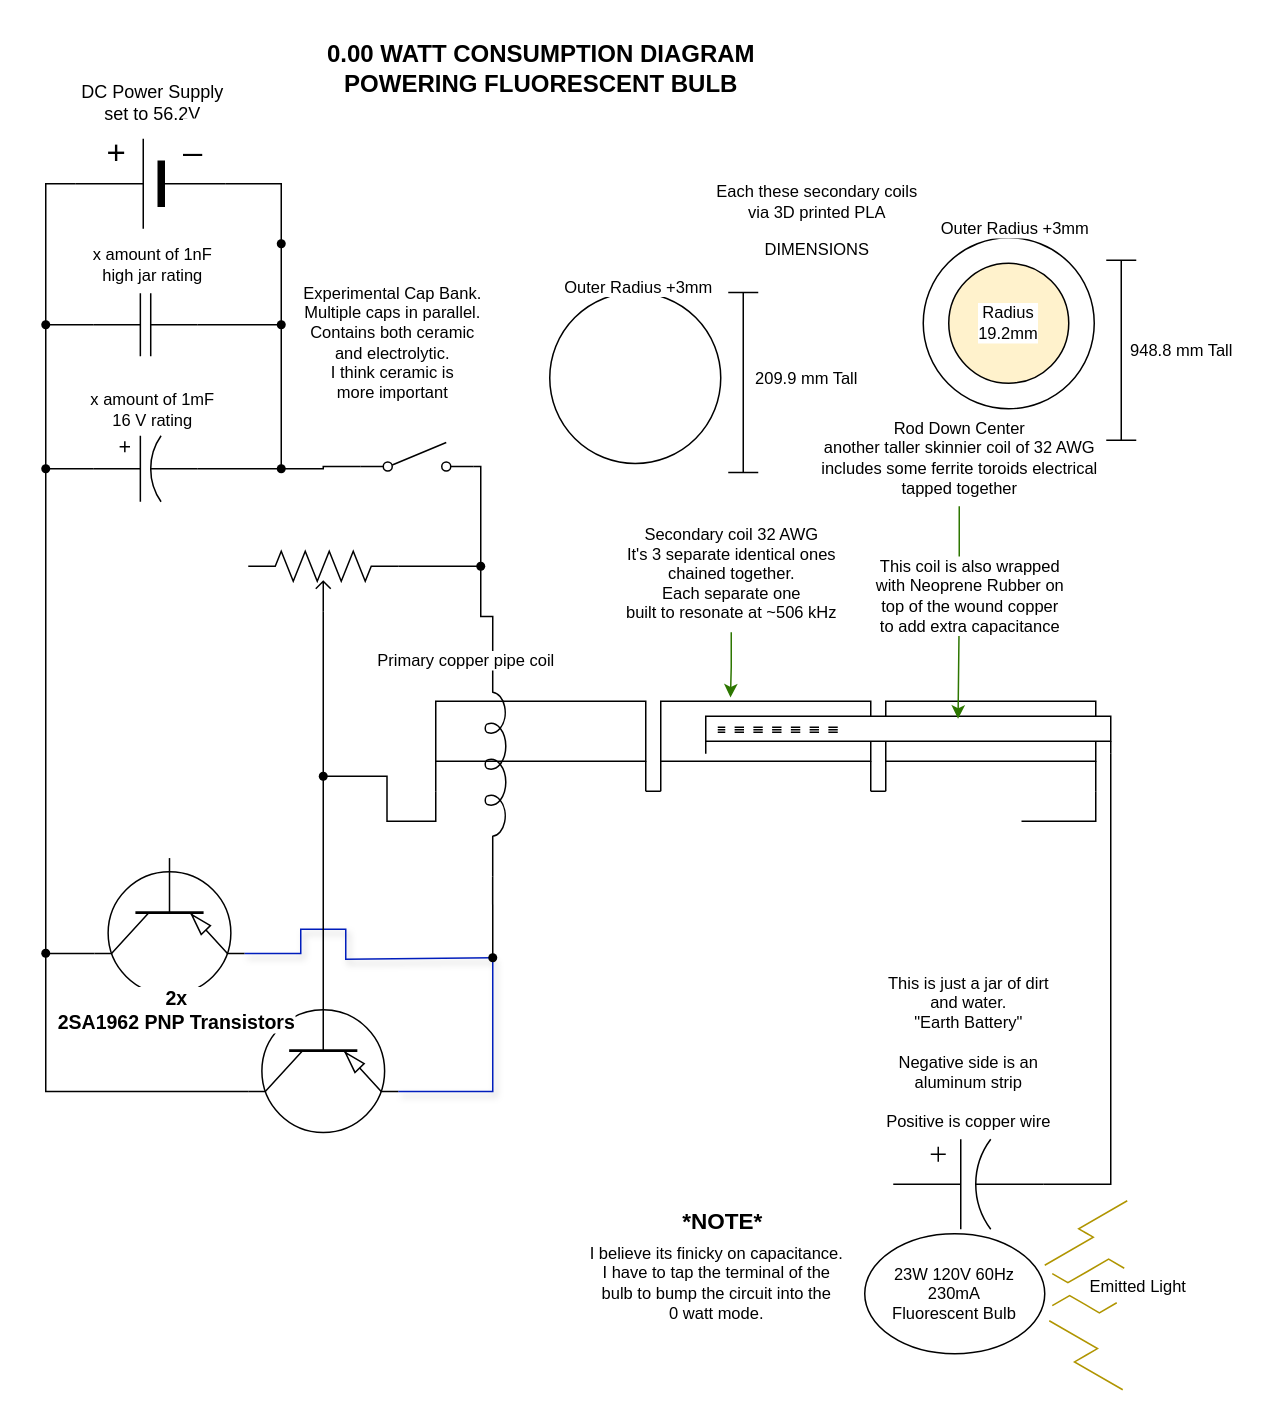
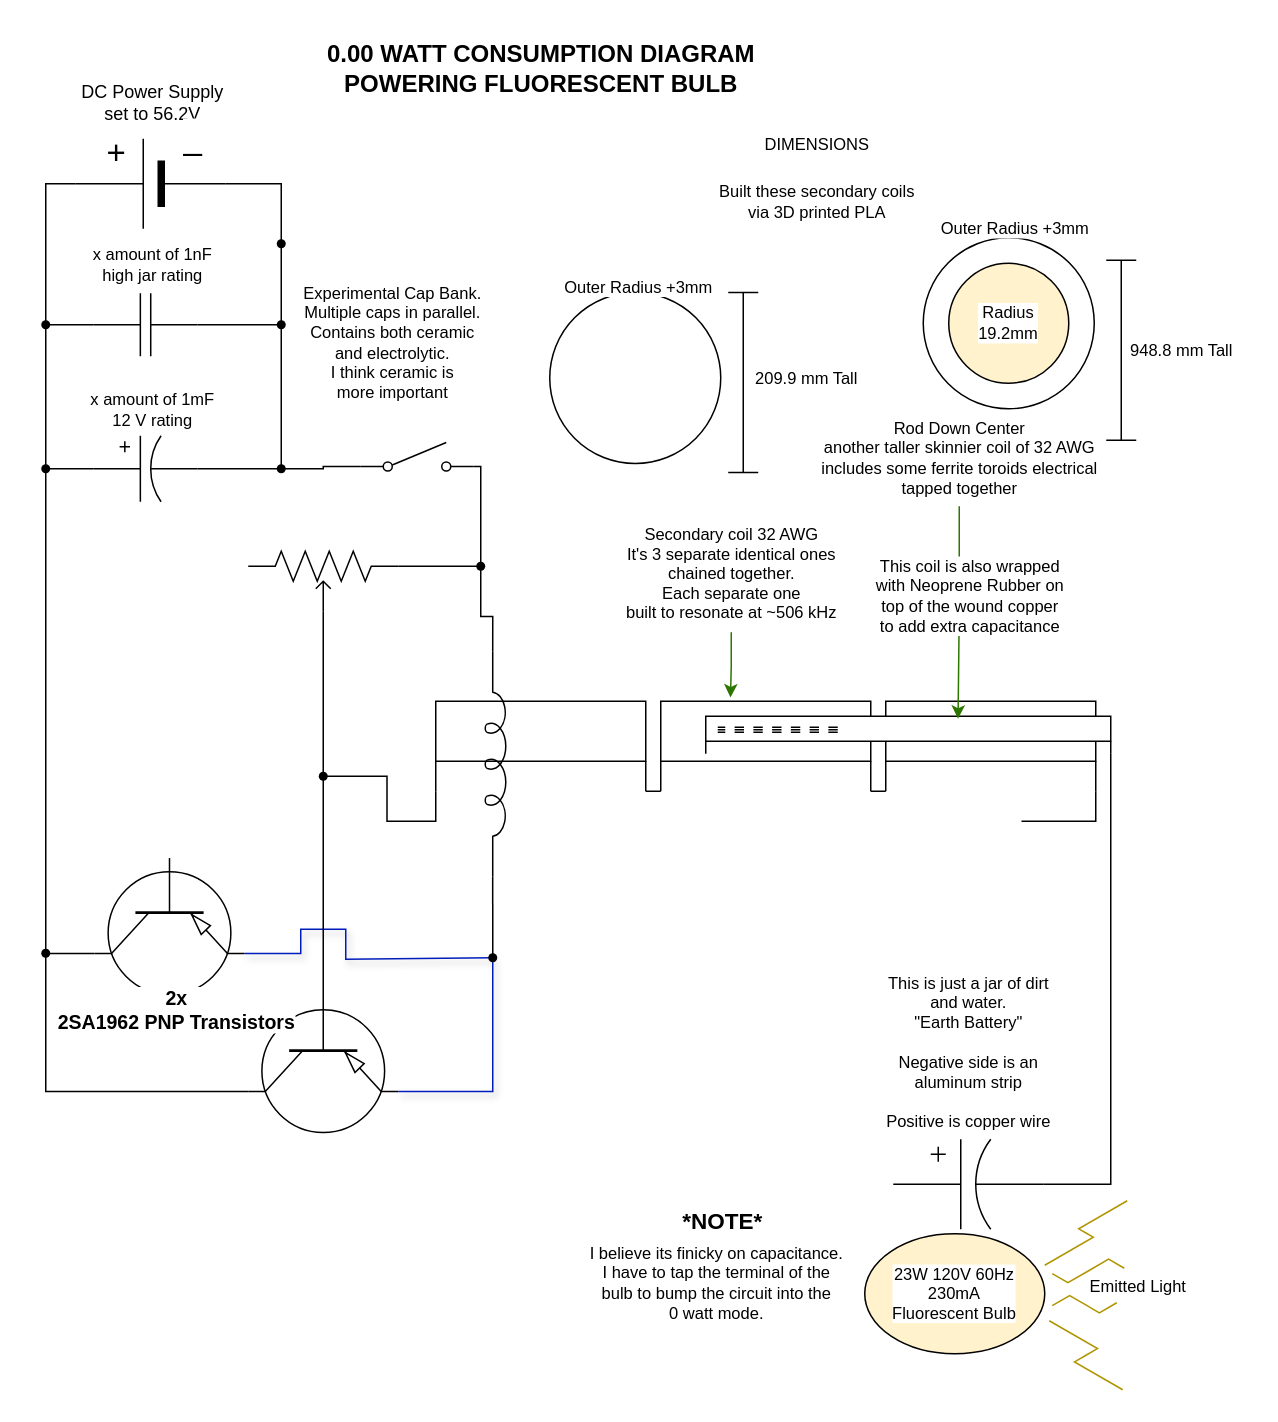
node "Each these secondary coils via 3D printed PLA": label "Each these secondary coils via 3D printed PLA" -> "Built these secondary coils via 3D printed PLA"
node "DIMENSIONS": moved (817, 249) -> (817, 144)
node "x amount of 1mF 16 V rating": label "x amount of 1mF 16 V rating" -> "x amount of 1mF 12 V rating"
node "Primary copper pipe coil": removed
node "23W 120V 60Hz 230mA Fluorescent Bulb": fillcolor #ffffff -> #fff2cc
